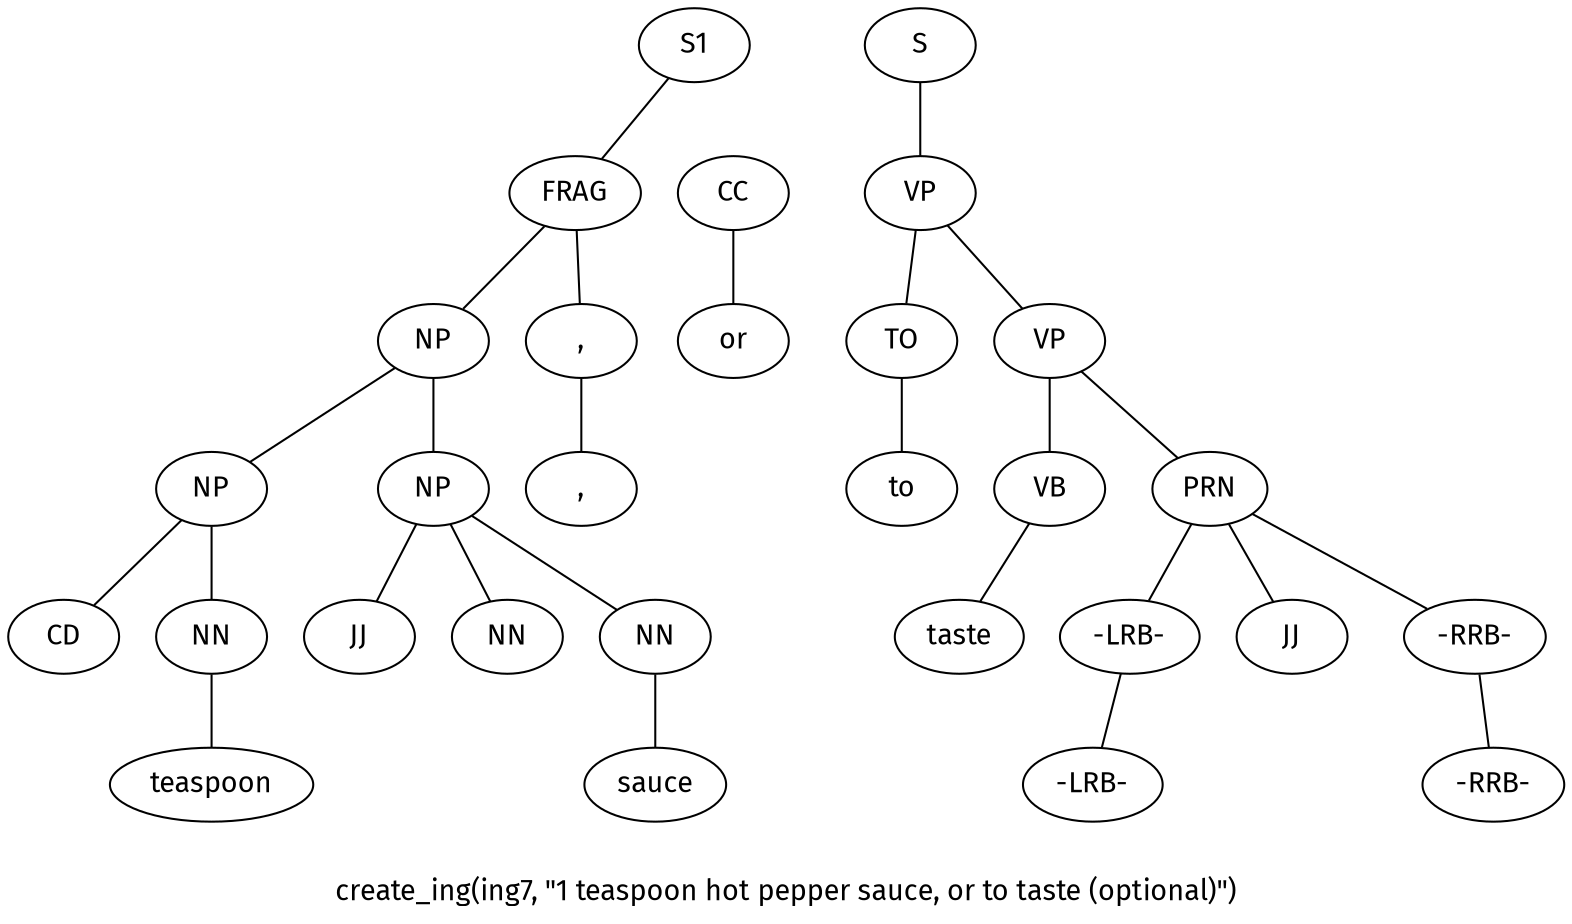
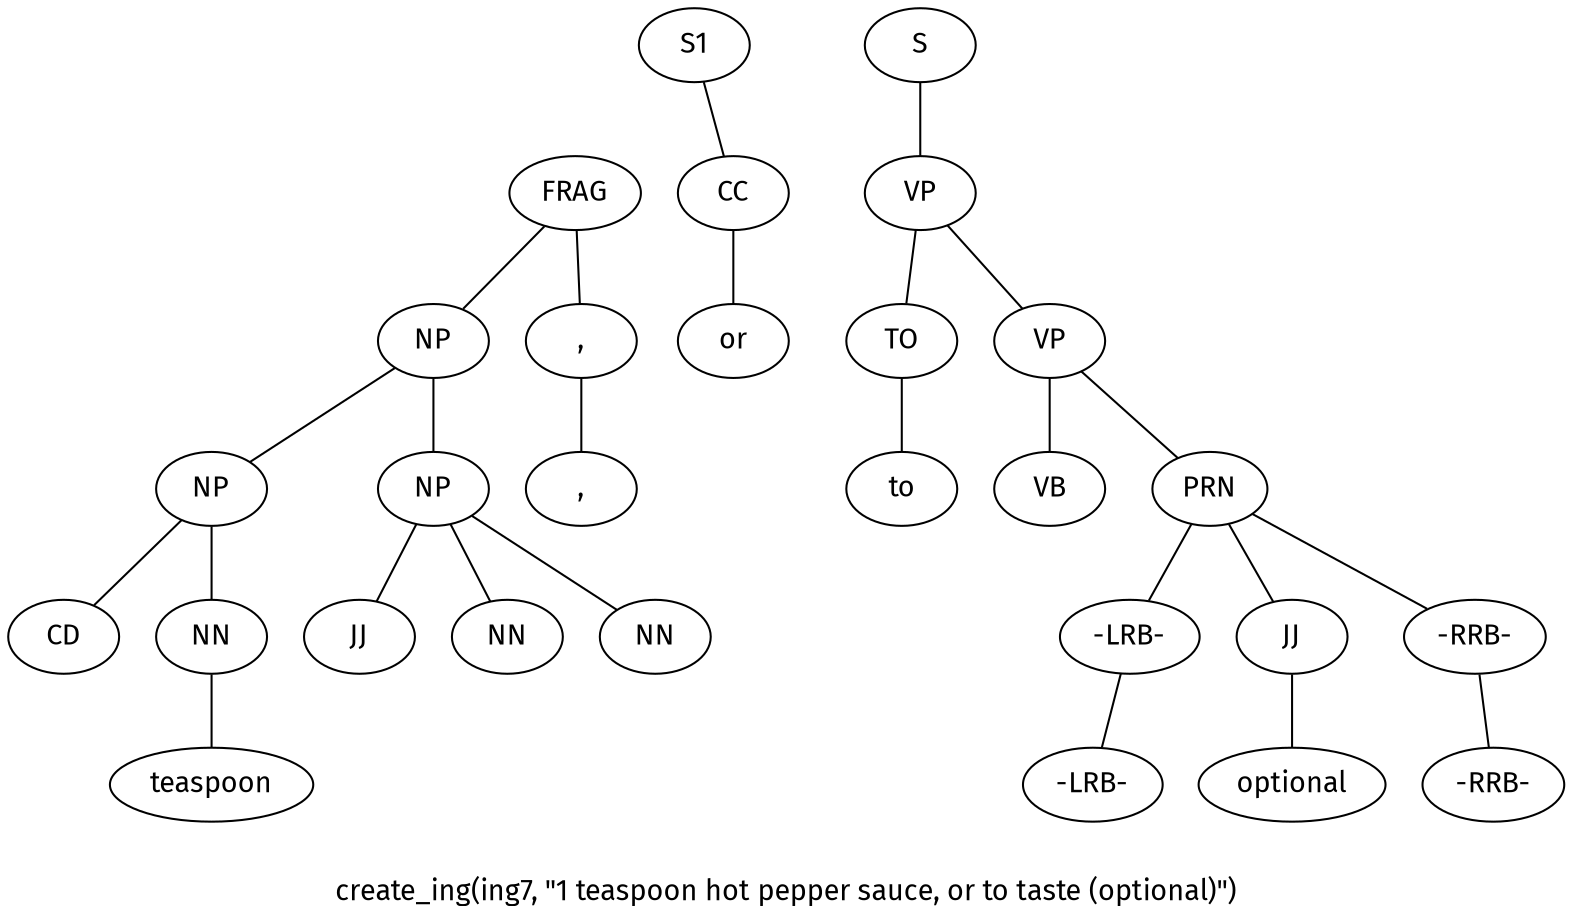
edge "S1" -- "FRAG": now "S1" -- "CC"
node "taste": removed
node "sauce": removed
node "optional": added
